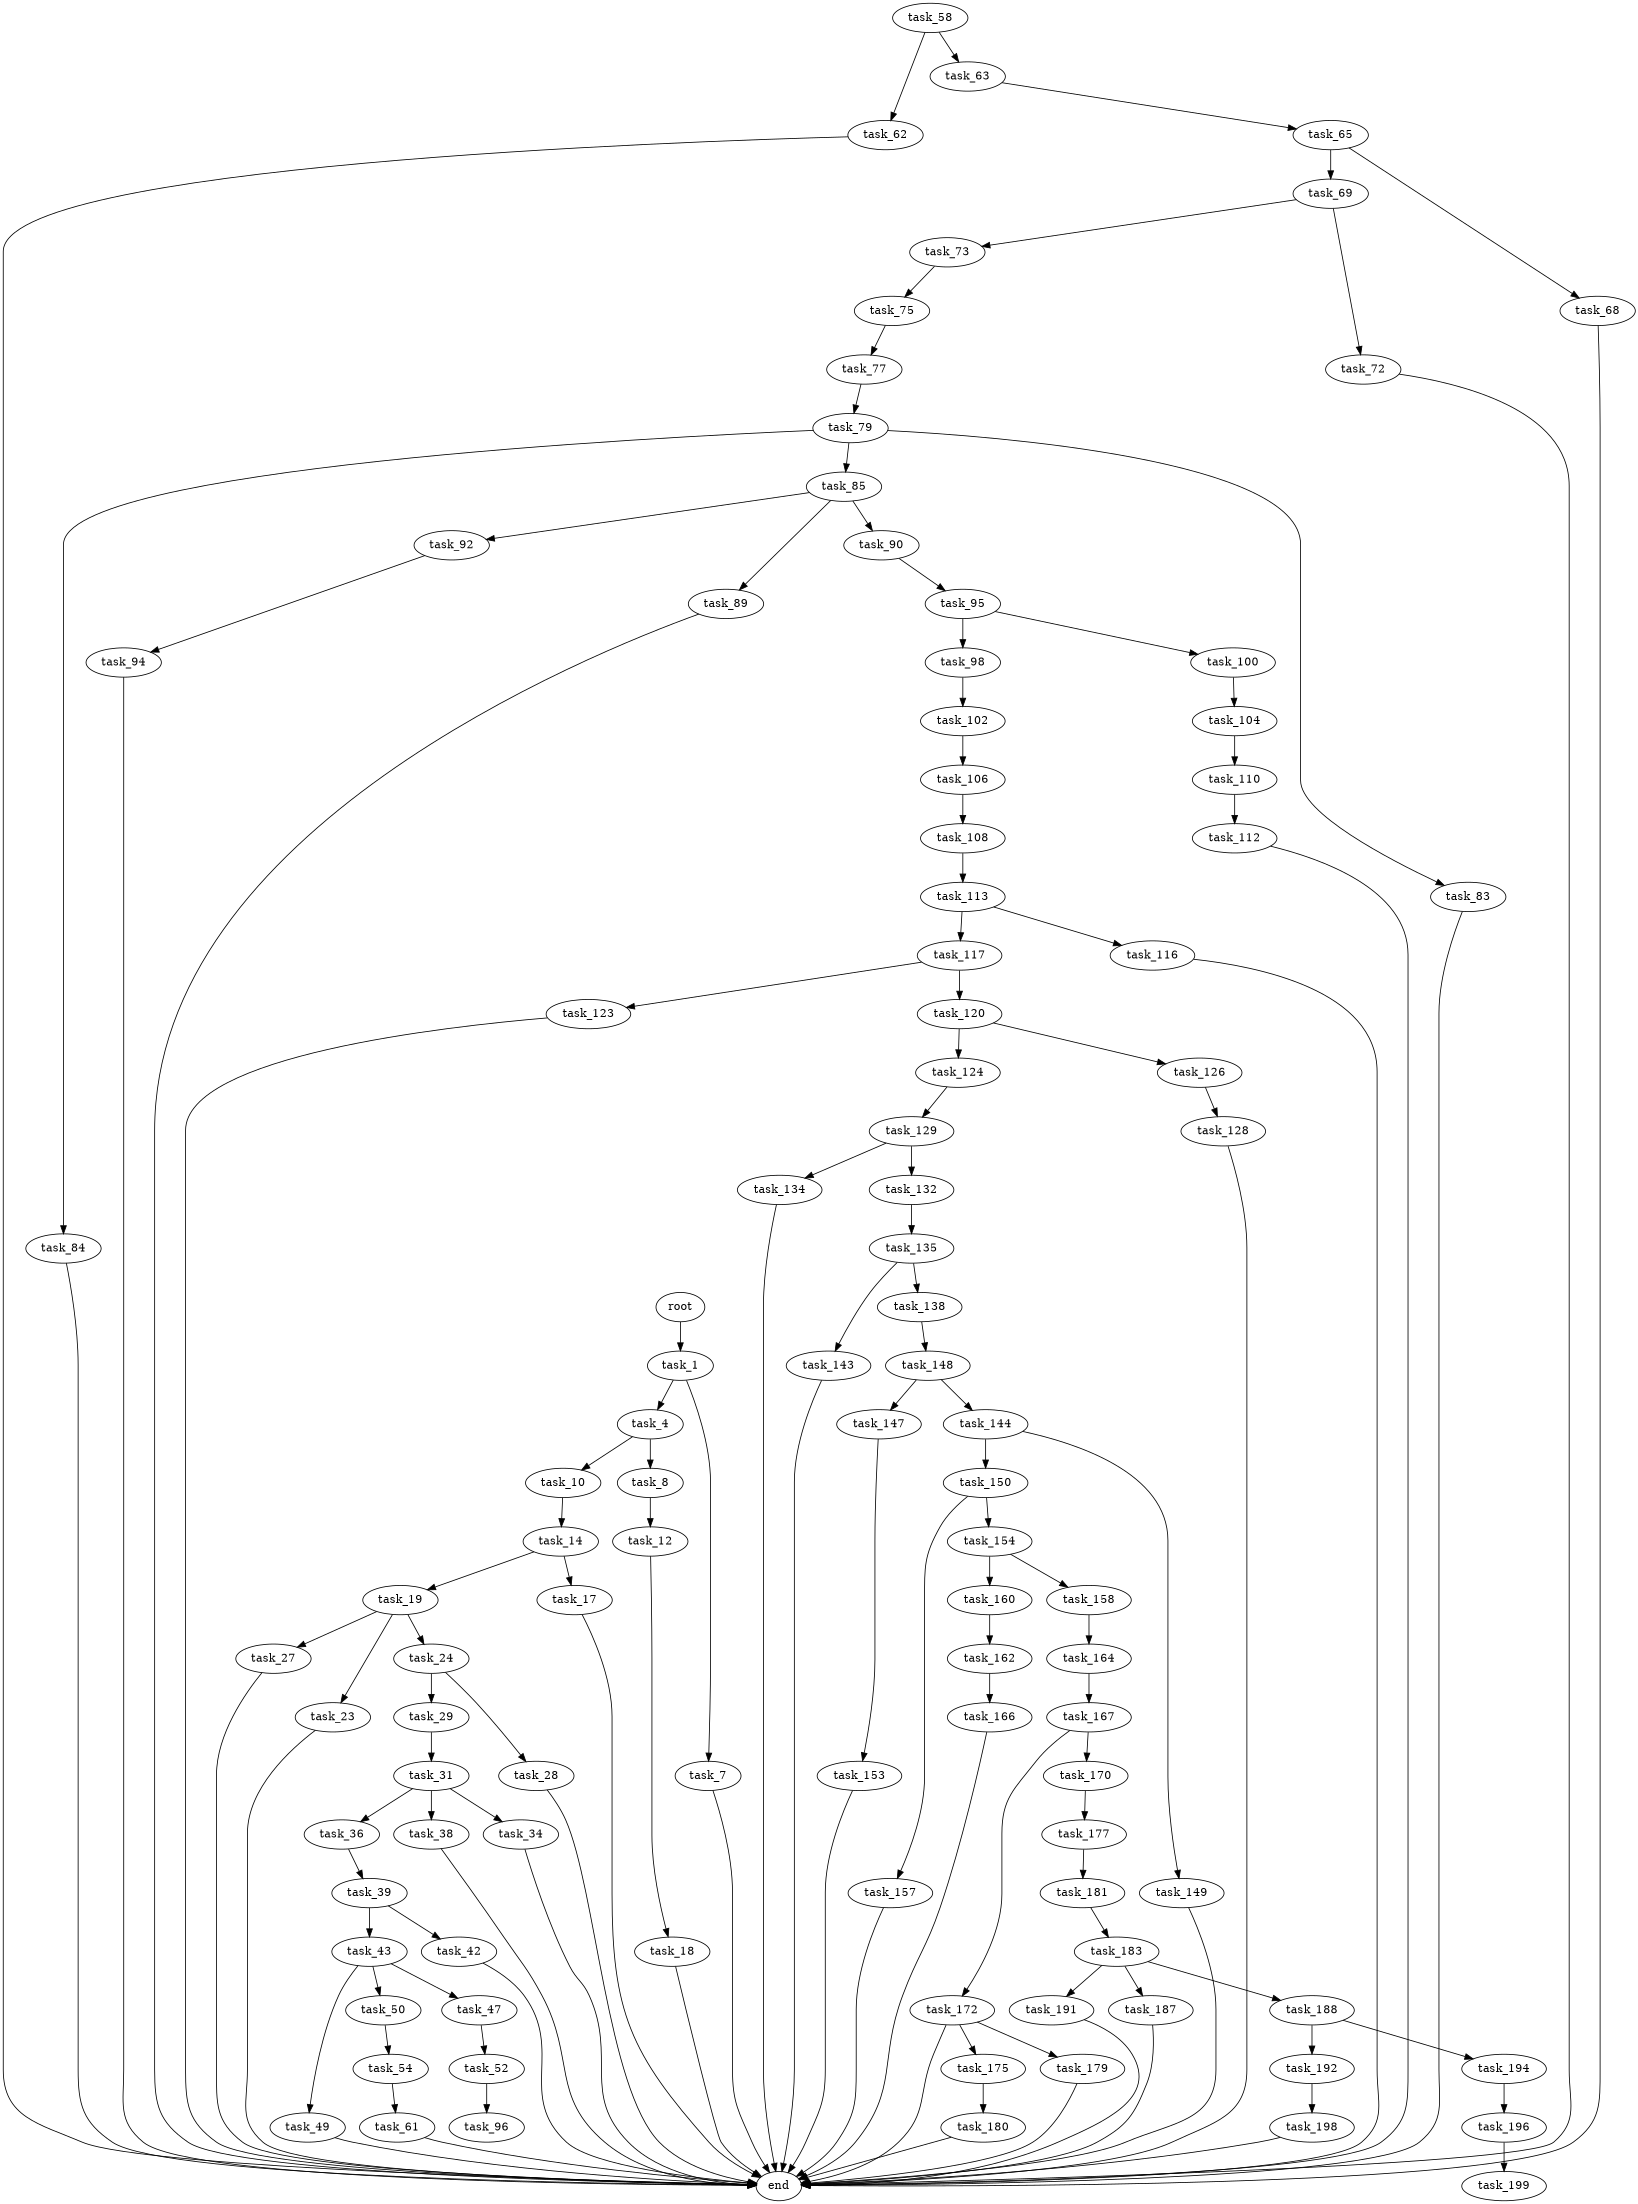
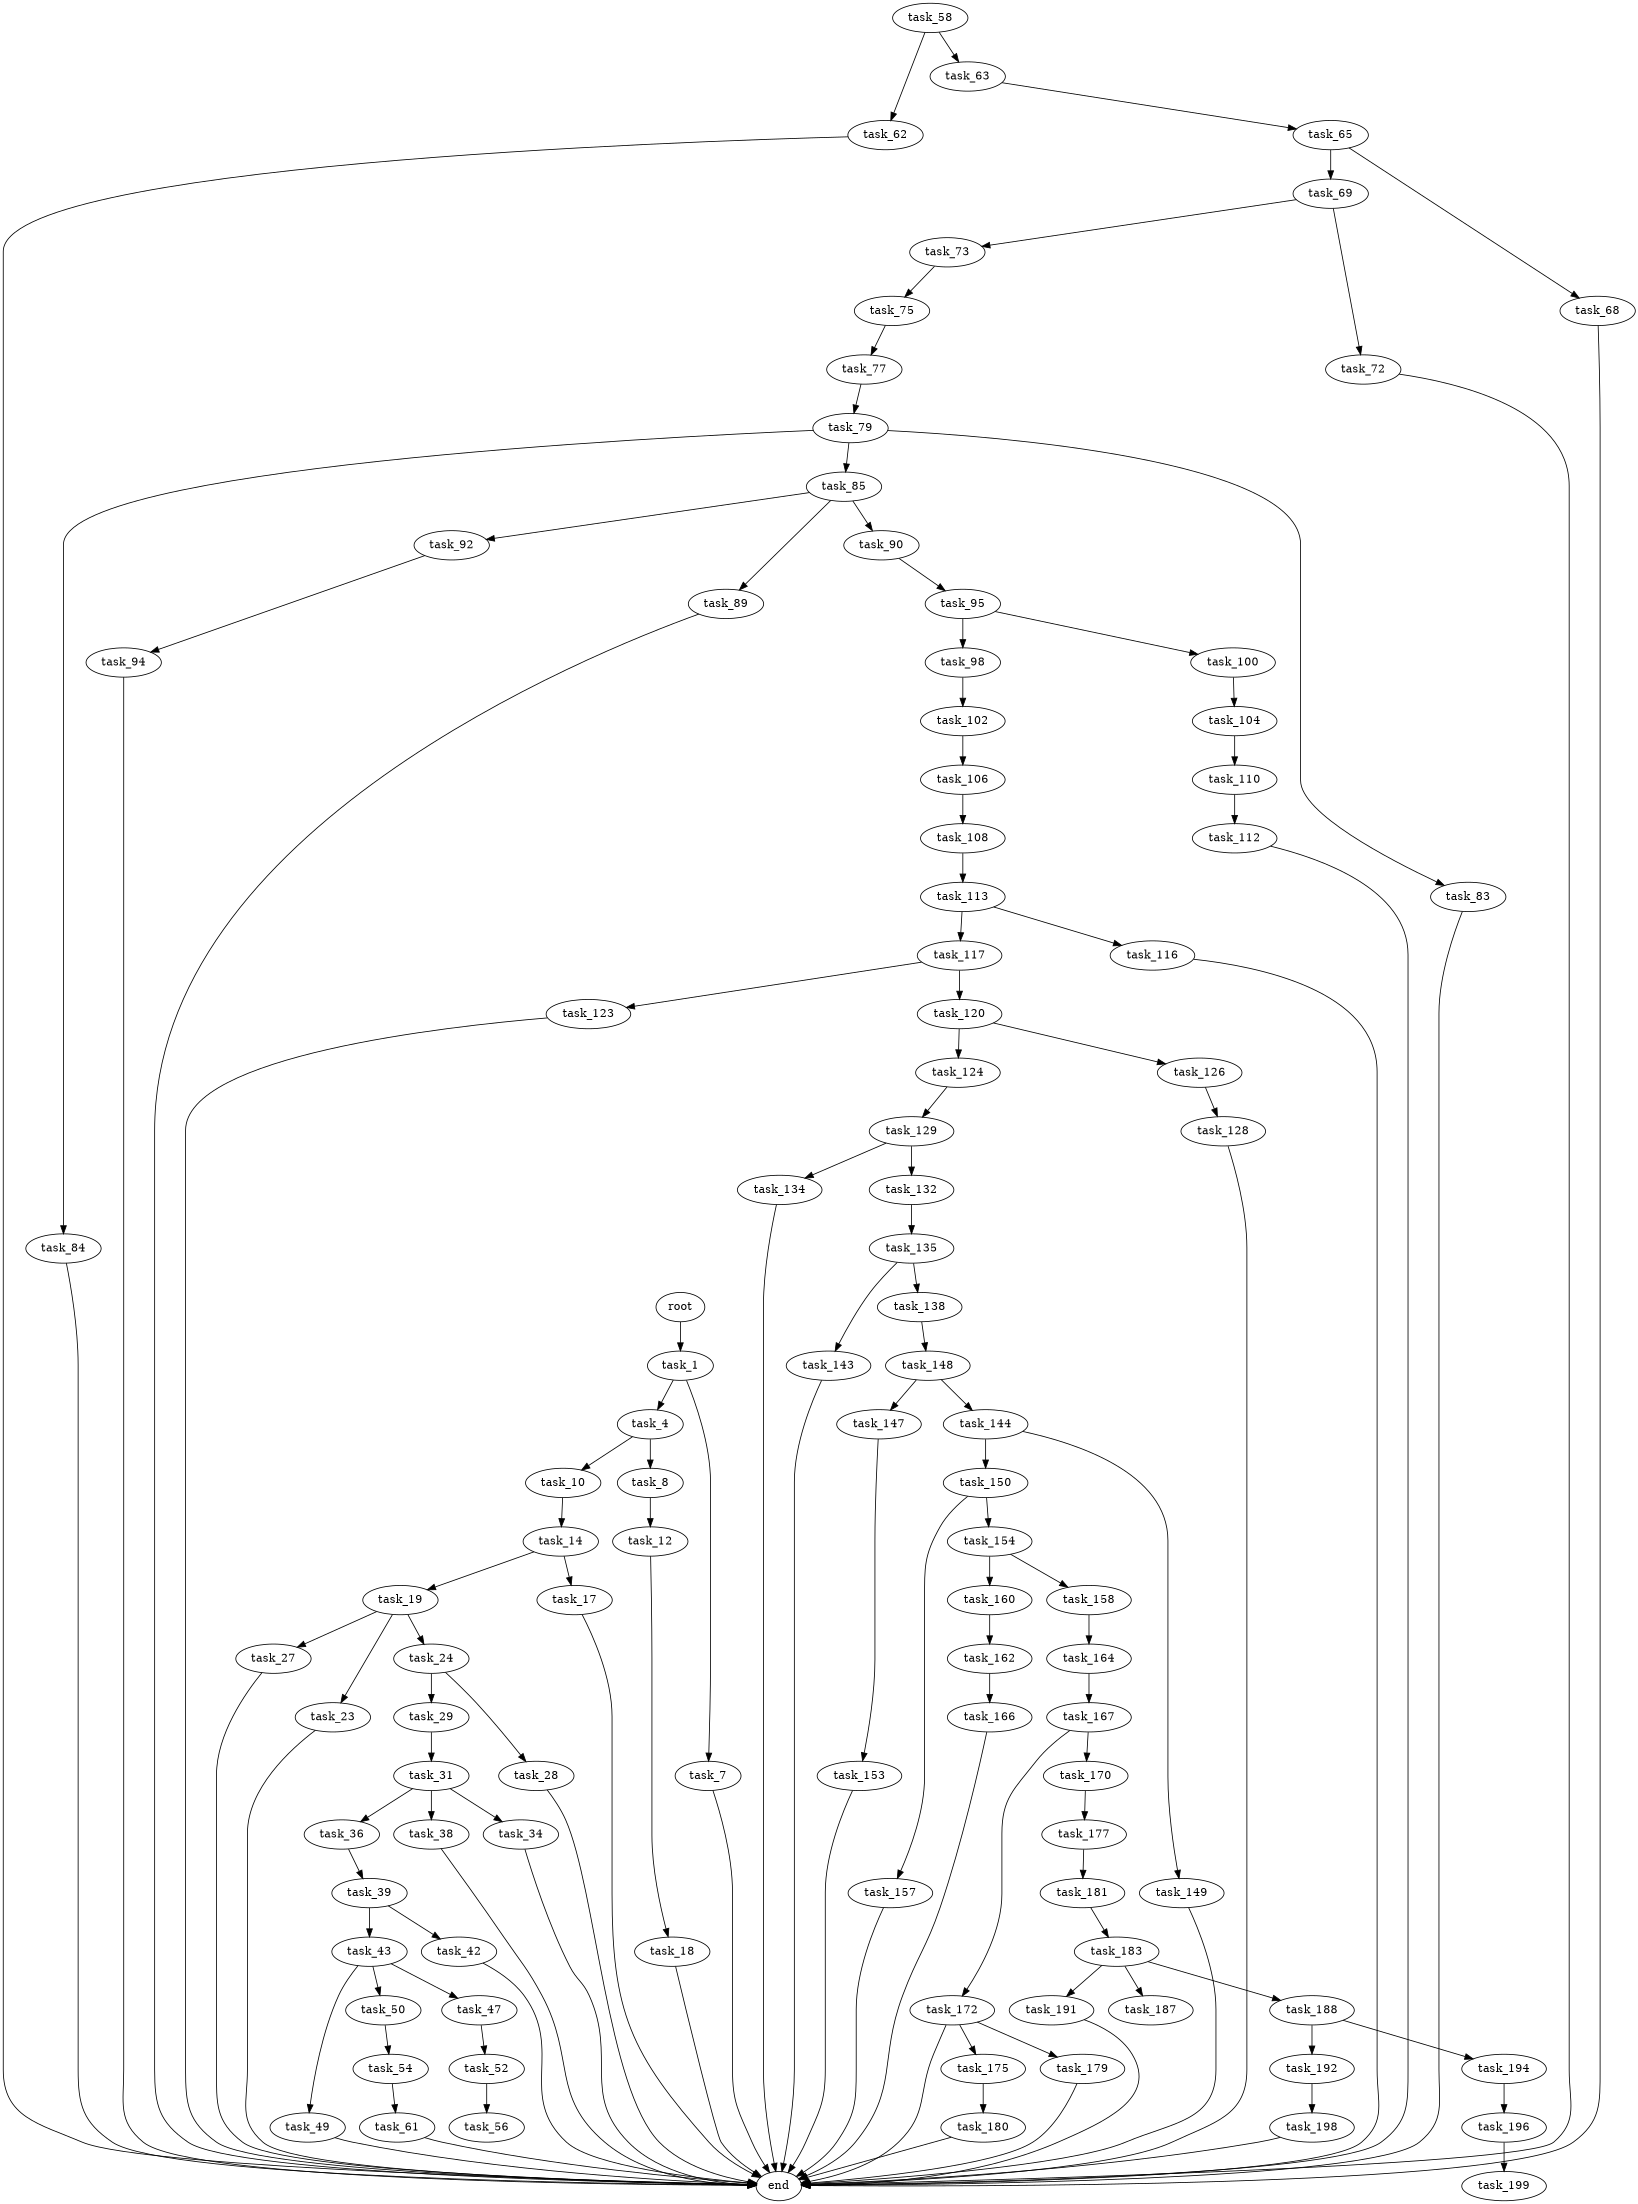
node "task_96": label "task_96" -> "task_56"
edge "task_187" -> "end": removed
